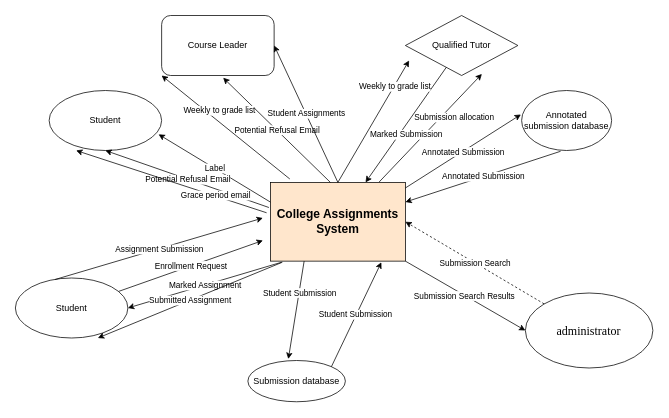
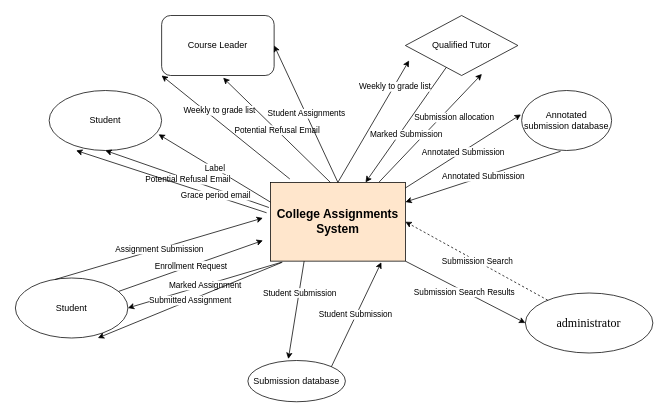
node "administrator": size 128x75 -> 128x60
